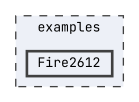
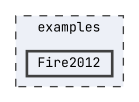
node "Fire2612": label "Fire2612" -> "Fire2012"
